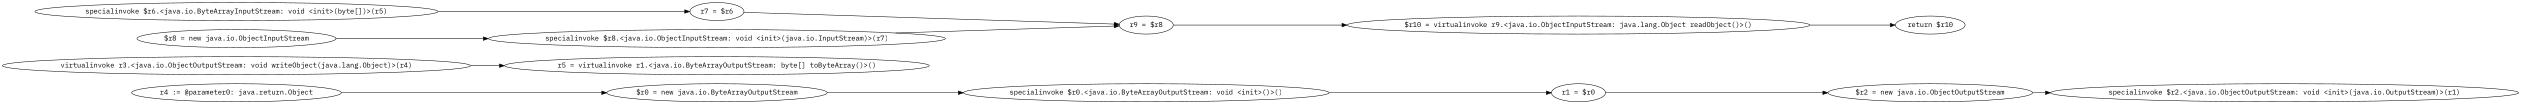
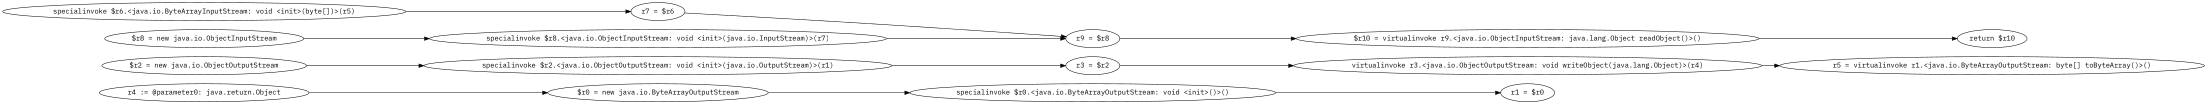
node "r3 = $r2": added
edge "r1 = $r0" -> "$r2 = new java.io.ObjectOutputStream": removed
